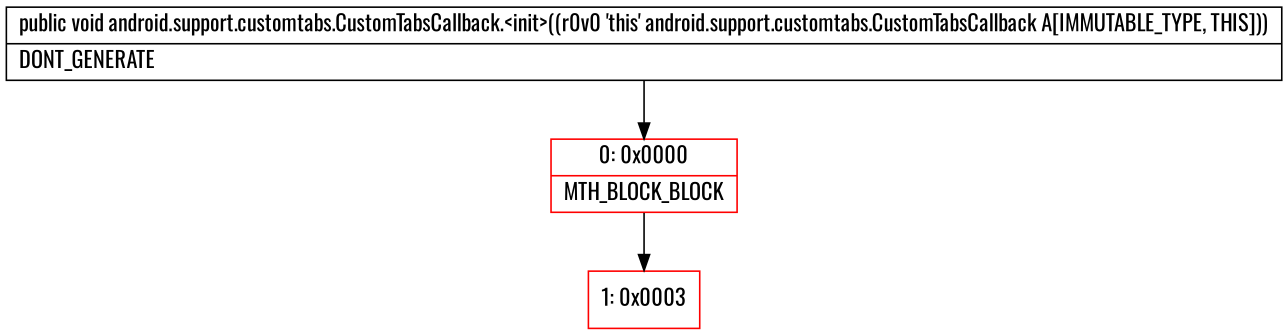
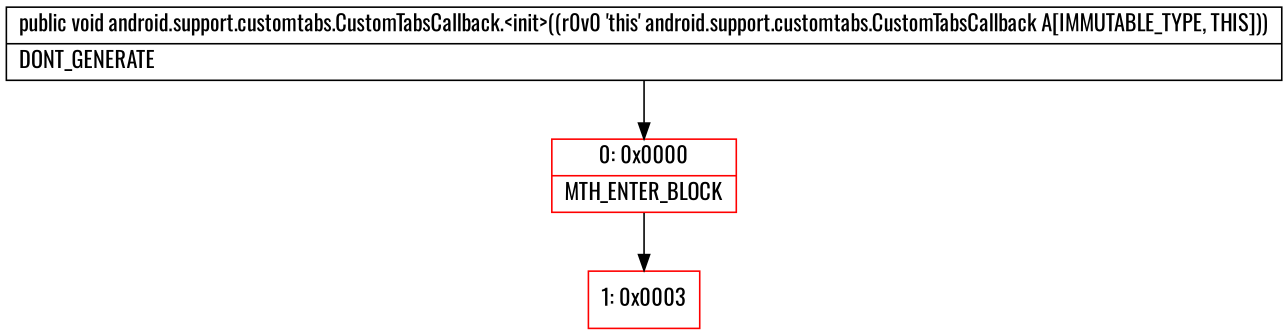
node "0: 0x0000": text "MTH_BLOCK_BLOCK" -> "MTH_ENTER_BLOCK"
